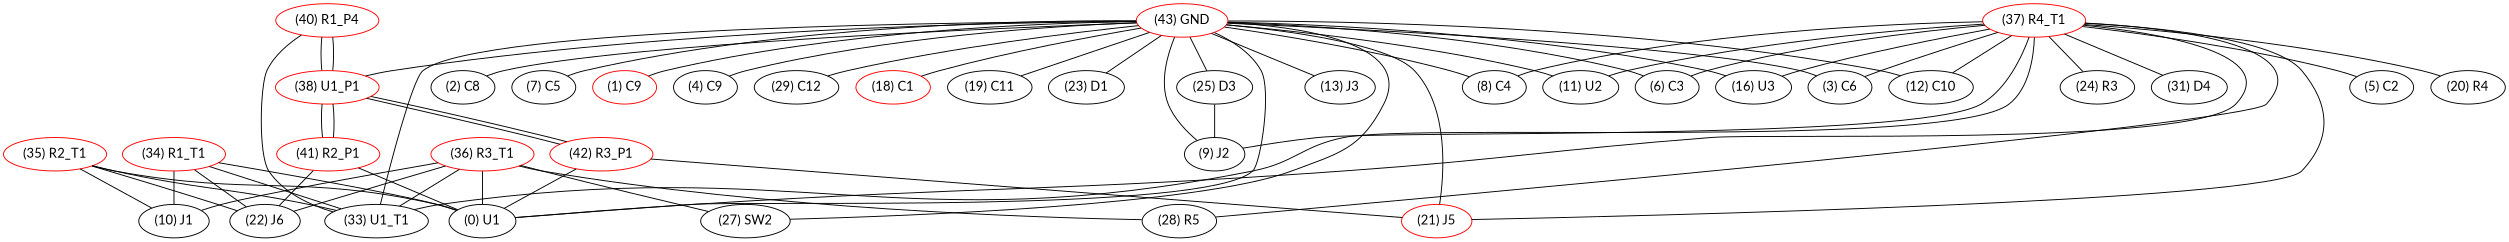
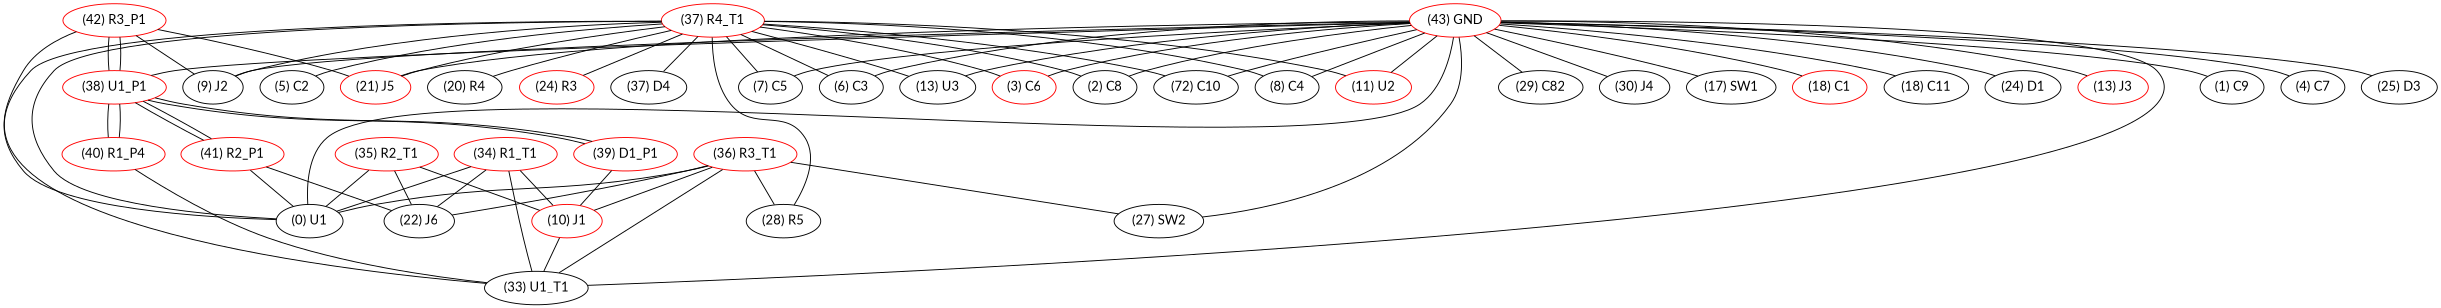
edge "(37) R4_T1" -- "(2) C8": added
edge "(37) R4_T1" -- "(7) C5": added
node "(1) C9": color red -> black
node "(4) C9": label "(4) C9" -> "(4) C7"
node "(29) C12": label "(29) C12" -> "(29) C82"
node "(19) C11": label "(19) C11" -> "(18) C11"
node "(23) D1": label "(23) D1" -> "(24) D1"
node "(13) J3": color black -> red
node "(11) U2": color black -> red
node "(30) J4": added
node "(17) SW1": added
node "(16) U3": label "(16) U3" -> "(13) U3"
node "(3) C6": color black -> red
node "(12) C10": label "(12) C10" -> "(72) C10"
node "(24) R3": color black -> red
node "(31) D4": label "(31) D4" -> "(37) D4"
edge "(25) D3" -- "(9) J2": now "(42) R3_P1" -- "(9) J2"
node "(39) D1_P1": added
edge "(35) R2_T1" -- "(33) U1_T1": now "(10) J1" -- "(33) U1_T1"
node "(10) J1": color black -> red
